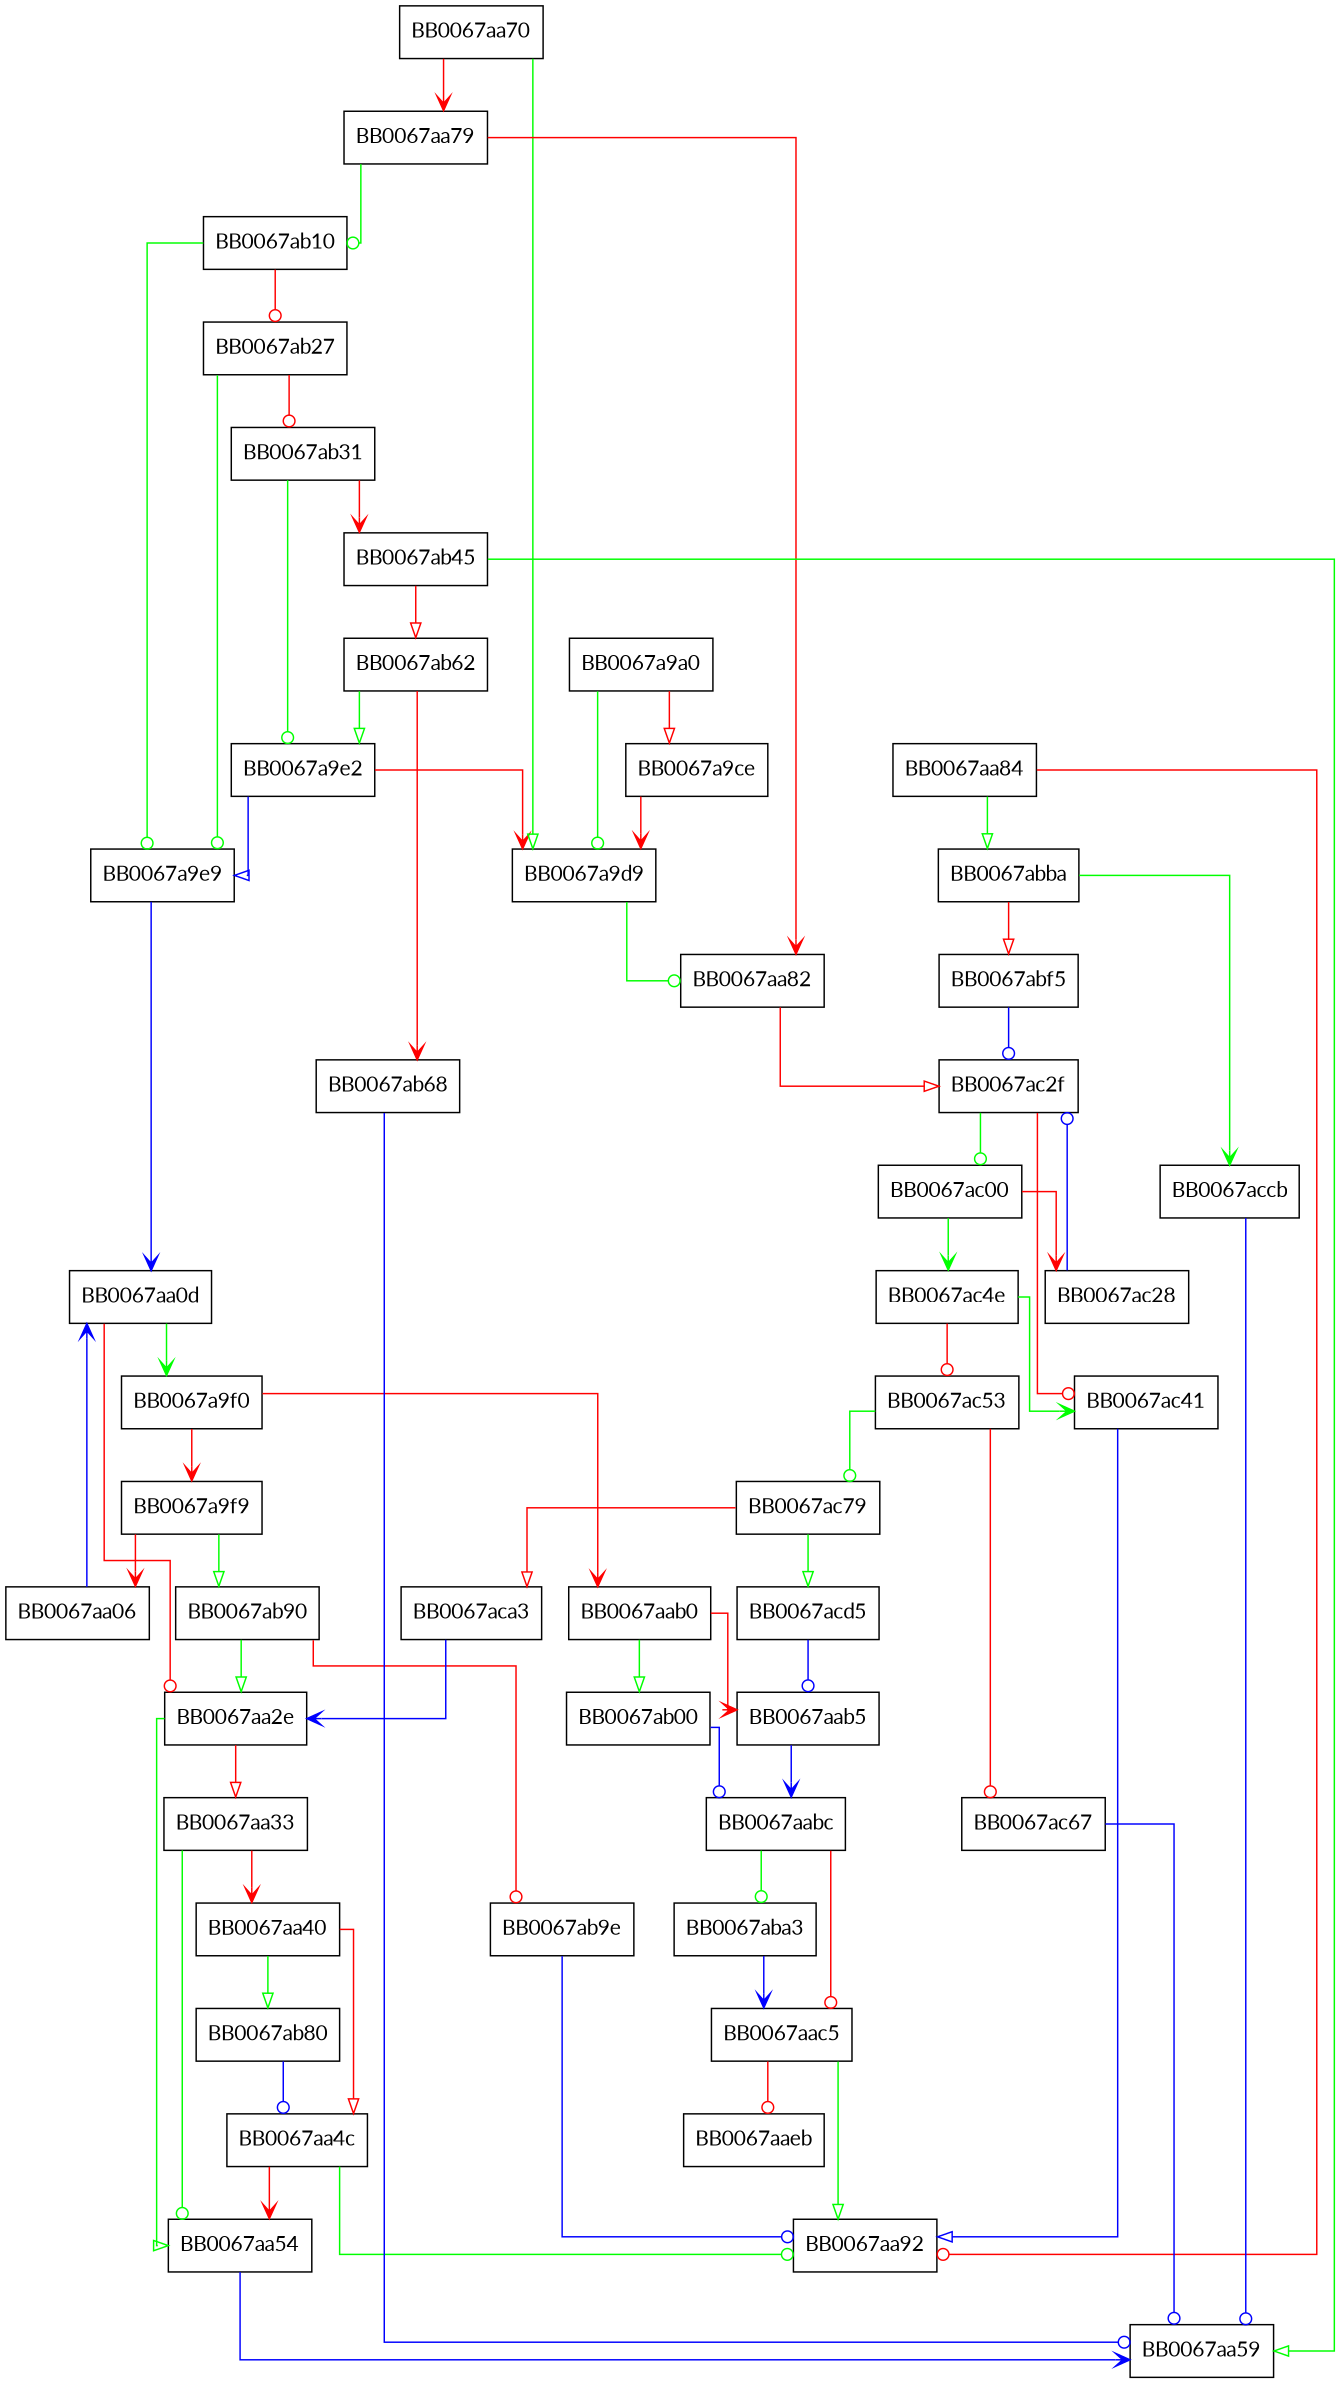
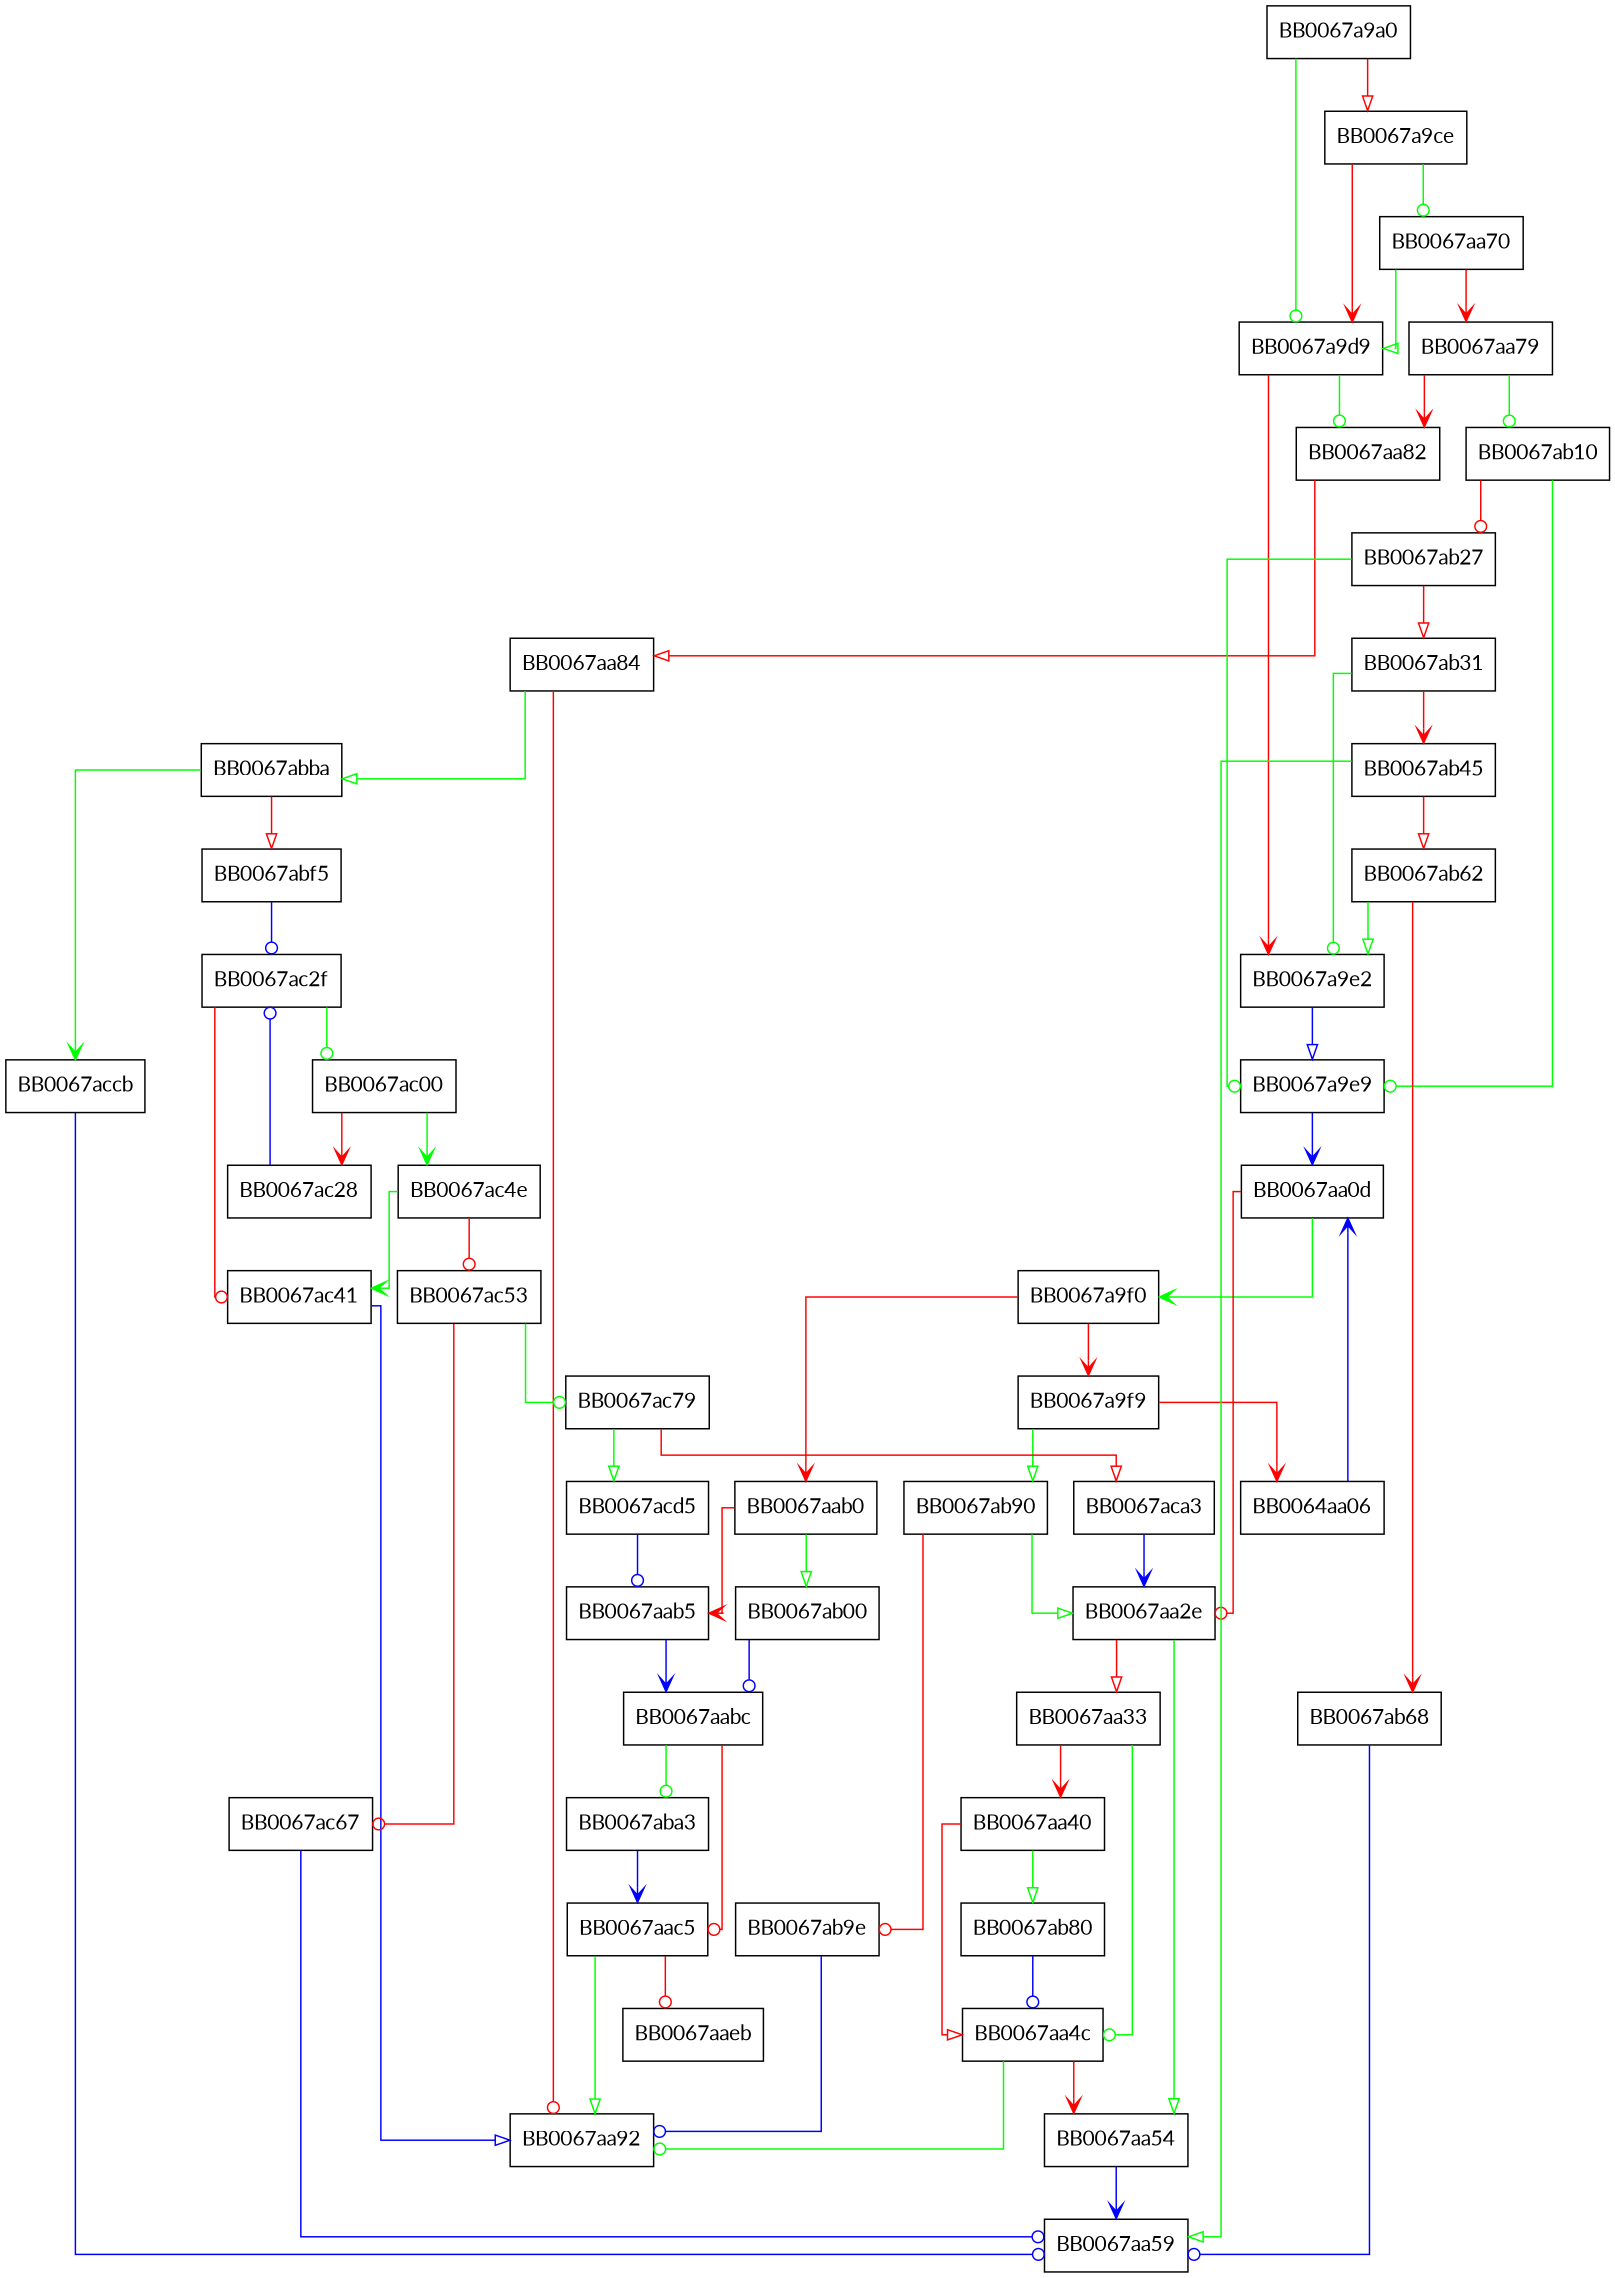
edge "BB0067a9ce" -> "BB0067aa70": added
edge "BB0067ab27" -> "BB0067ab31": arrowhead odot -> onormal
edge "BB0067a9e2" -> "BB0067a9d9": reversed
edge "BB0067aa82" -> "BB0067ac2f": now "BB0067aa82" -> "BB0067aa84"
node "BB0067aa06": label "BB0067aa06" -> "BB0064aa06"
edge "BB0067aa33" -> "BB0067aa54": now "BB0067aa33" -> "BB0067aa4c"
